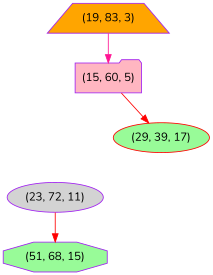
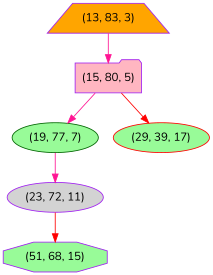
node "(19, 83, 3)": label "(19, 83, 3)" -> "(13, 83, 3)"
node "(15, 60, 5)": label "(15, 60, 5)" -> "(15, 80, 5)"
node "(19, 77, 7)": added
